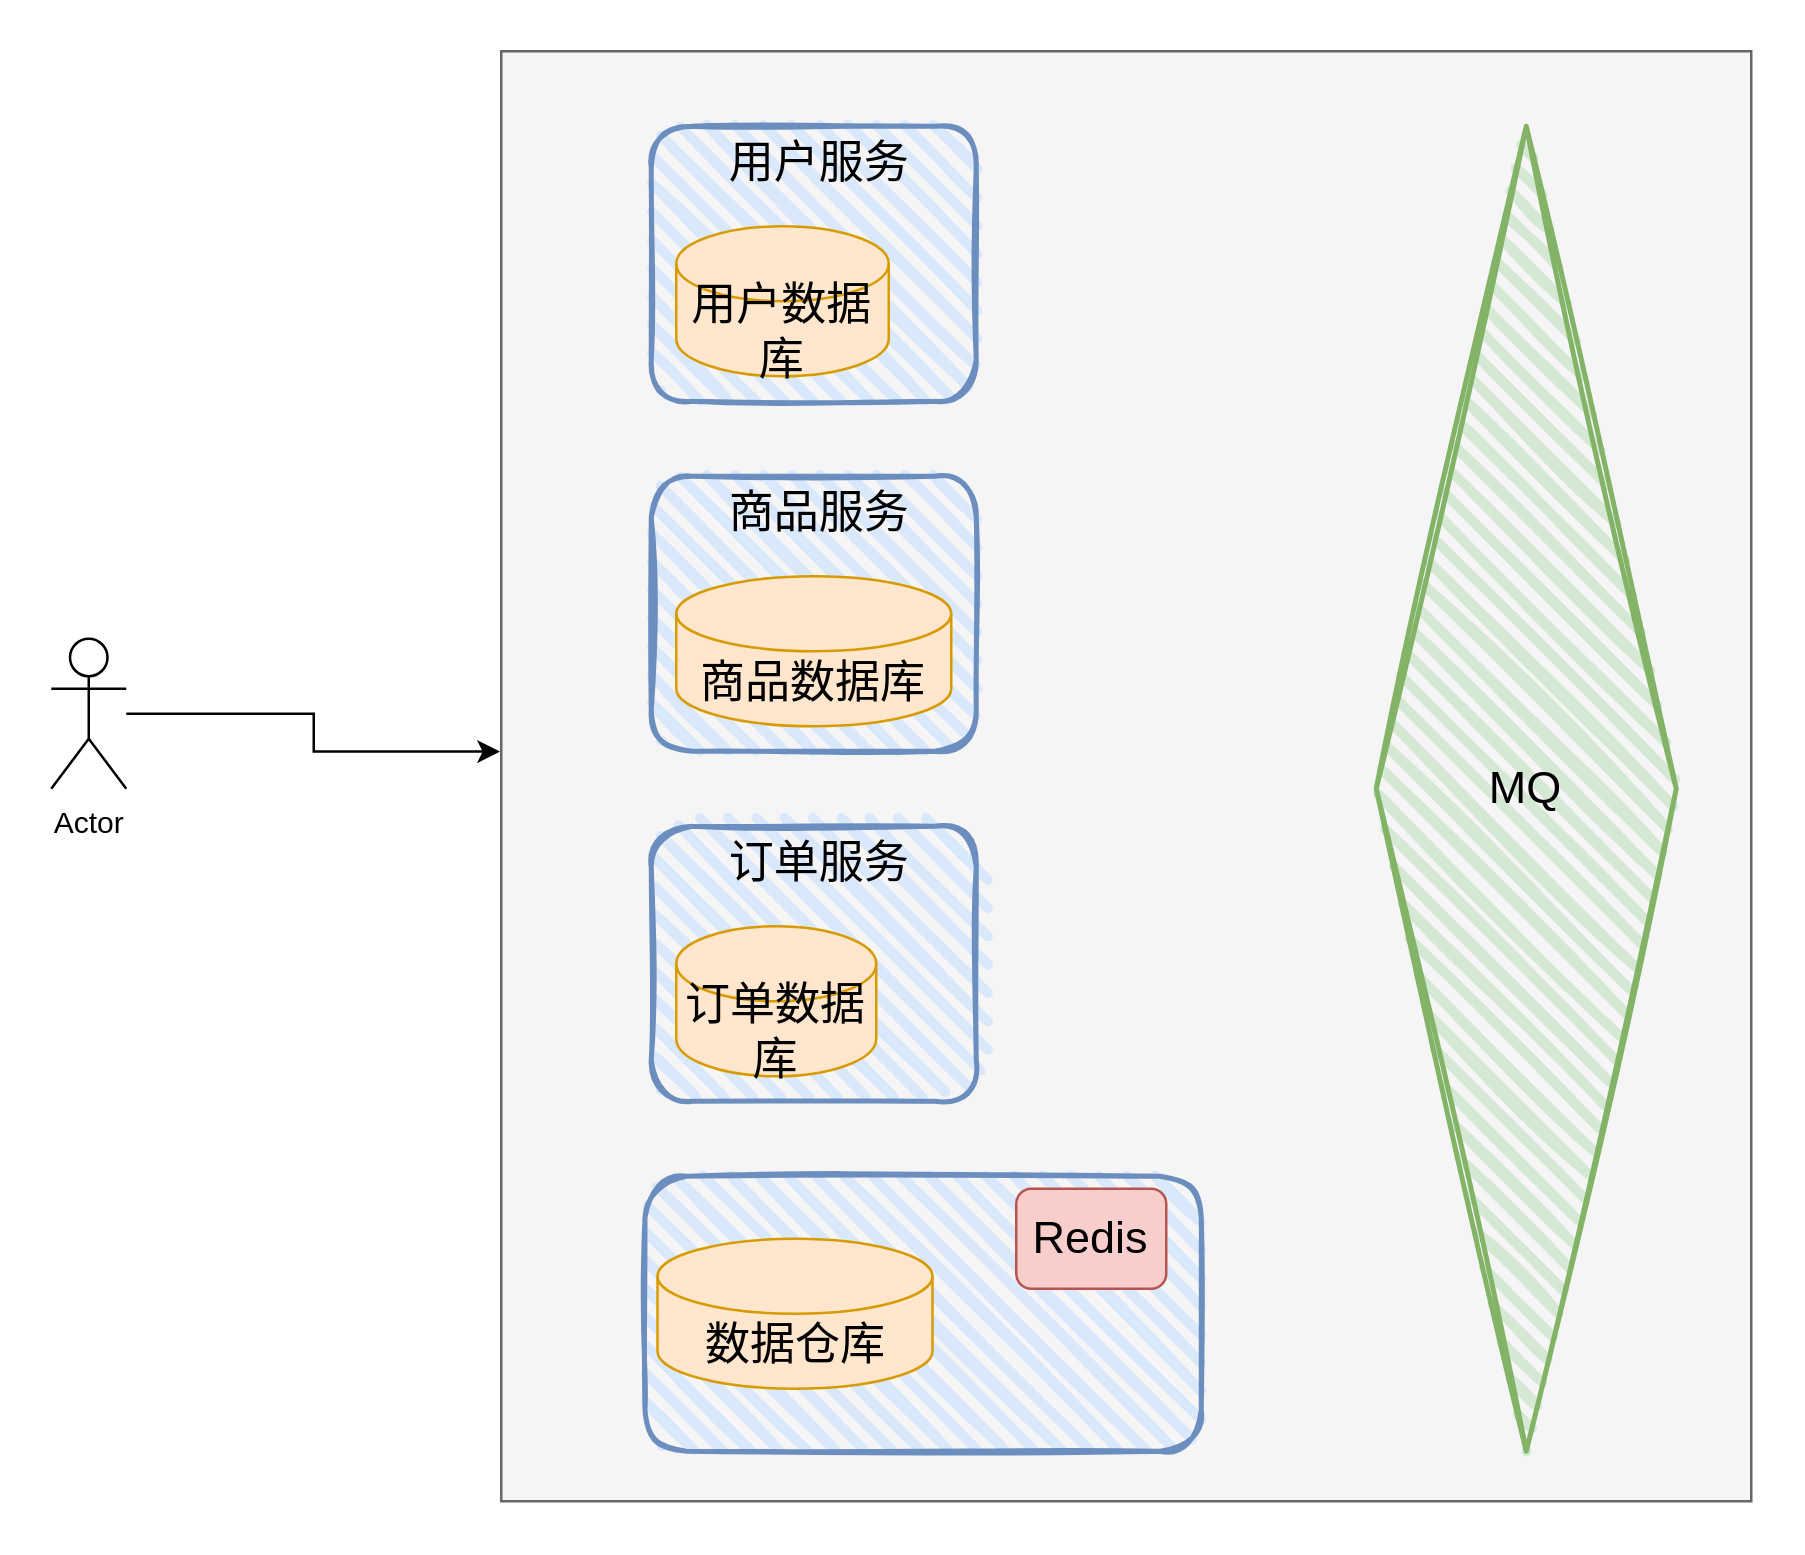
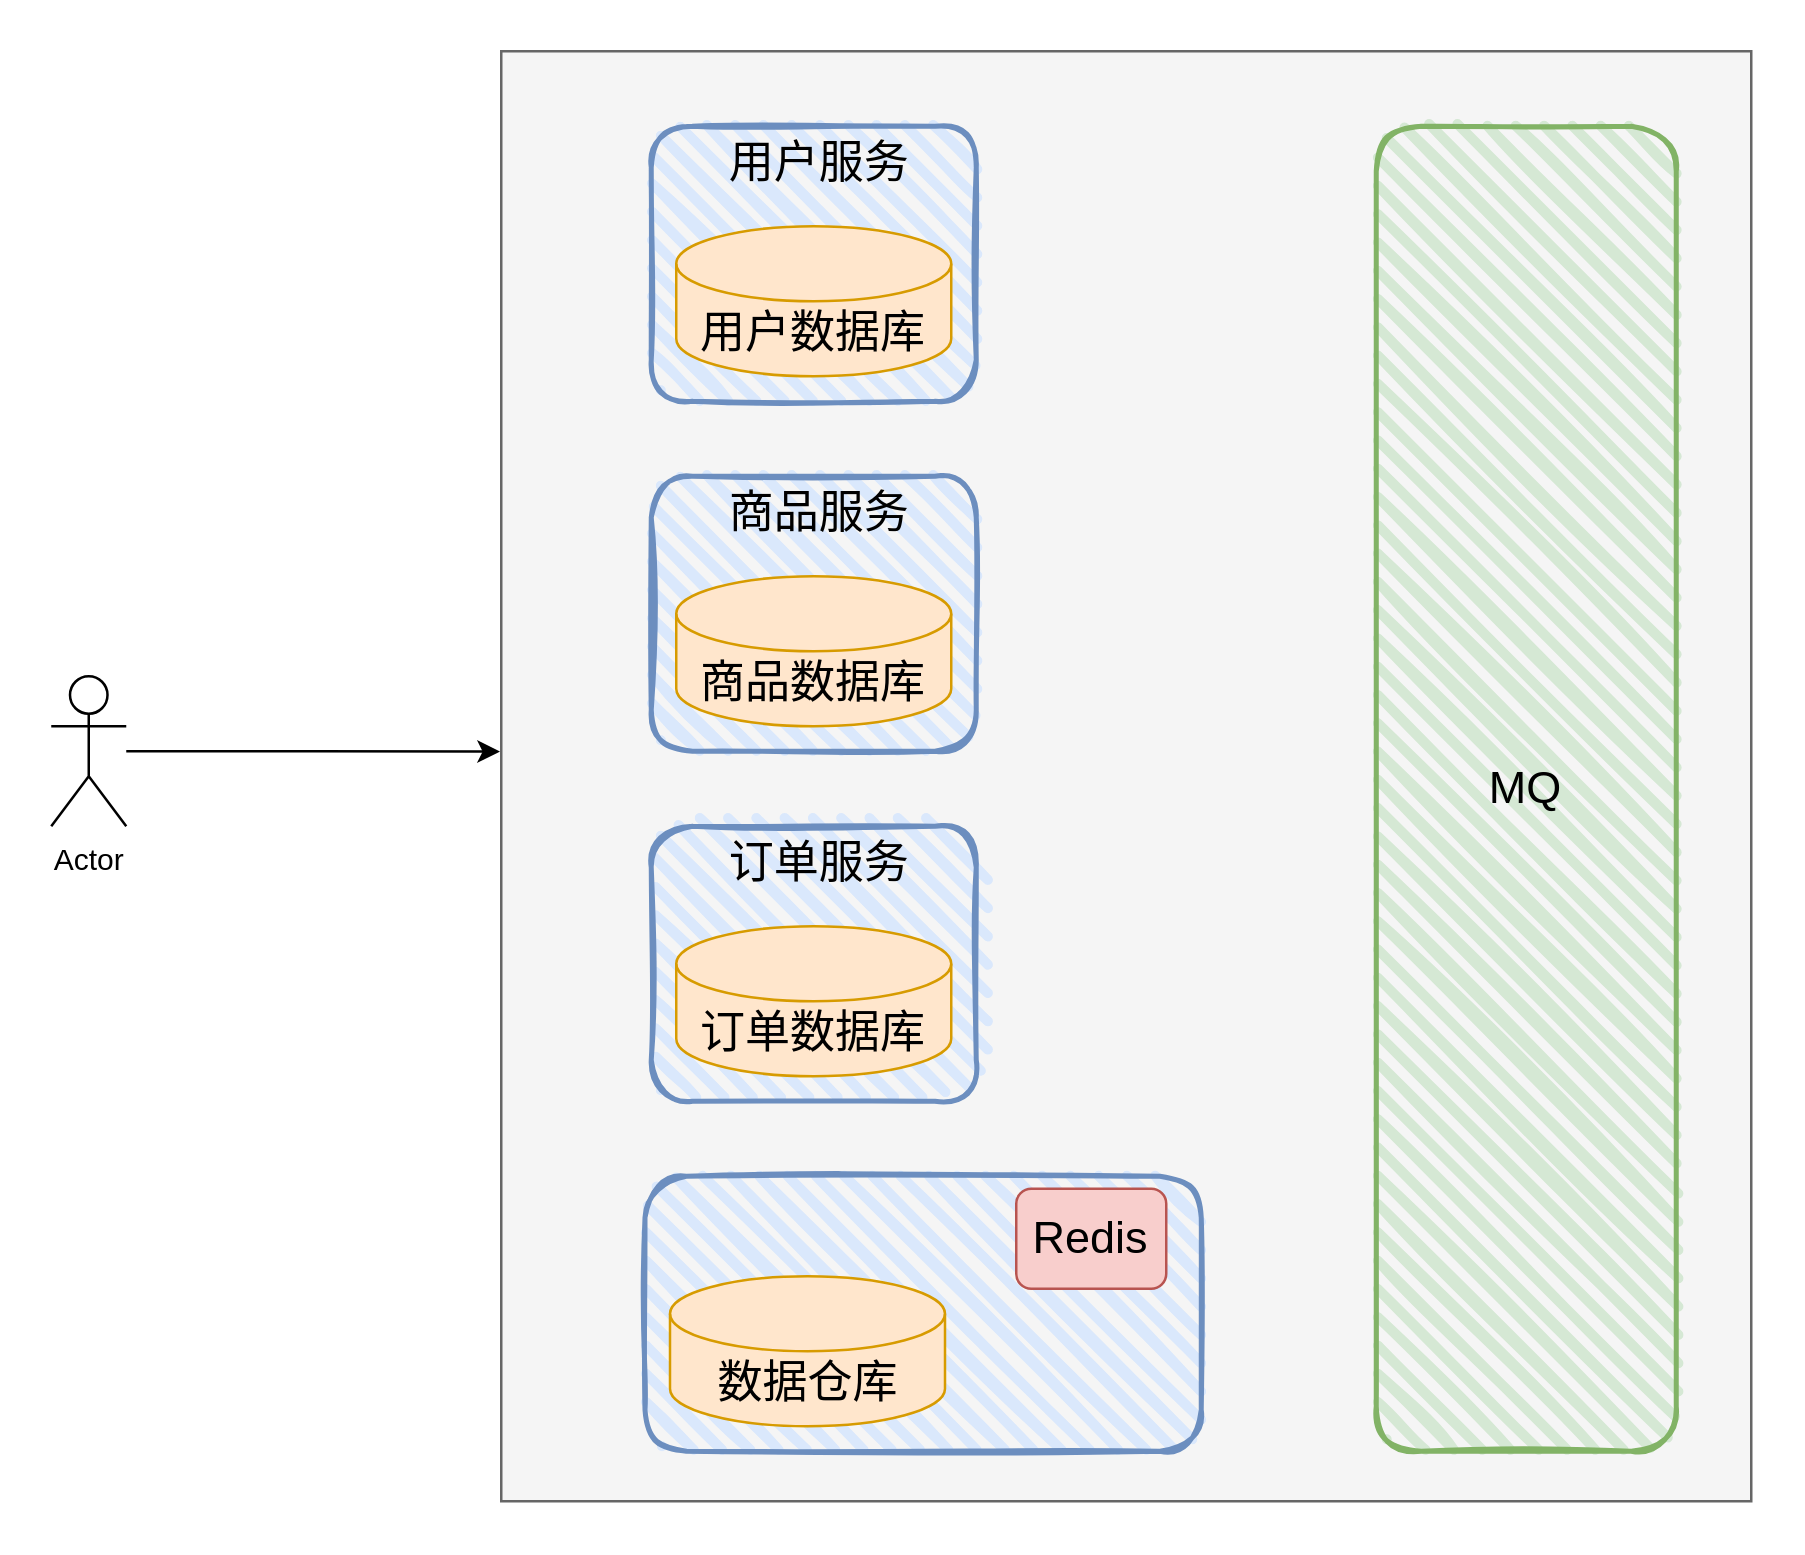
node "用户数据库": size 213x150 -> 275x150
node "Actor": moved (89, 714) -> (89, 751)
node "MQ": shape diamond -> rounded rectangle
node "订单数据库": size 200x150 -> 275x150
node "数据仓库": moved (795, 1314) -> (808, 1351)
